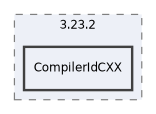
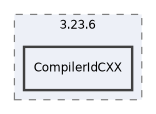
cluster "3.23.2": label "3.23.2" -> "3.23.6"
